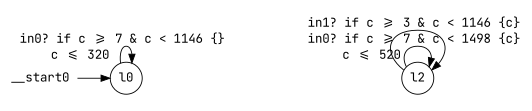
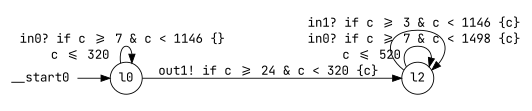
edge "l0 c <= 320" -> "l2 c <= 520": added, label "out1! if c >= 24 & c < 320 {c}"
